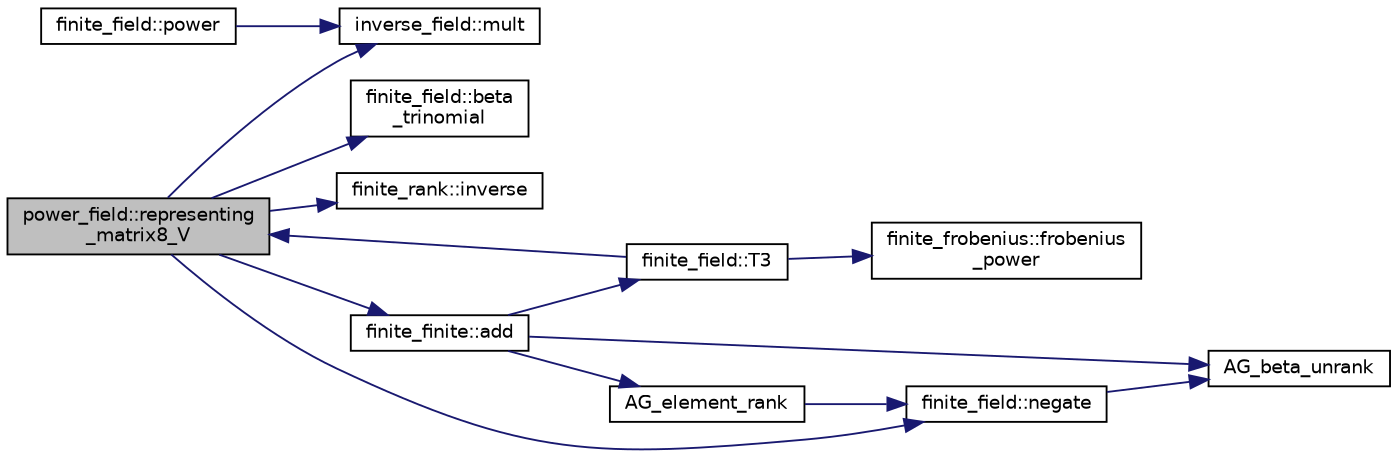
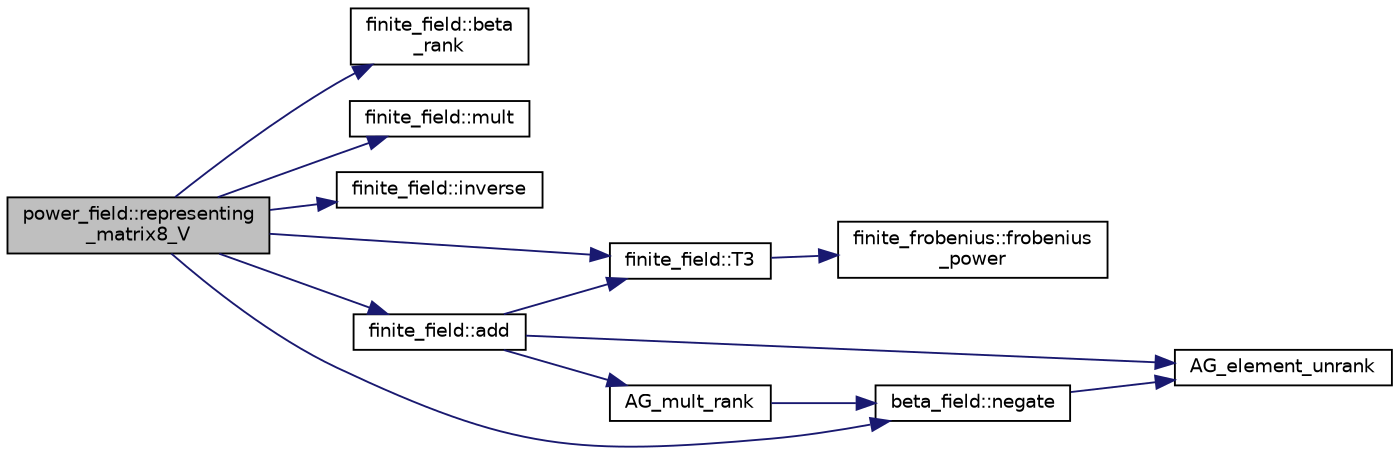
node "finite_field::power": removed
node "inverse_field::mult": label "inverse_field::mult" -> "finite_field::mult"
node "finite_field::beta _trinomial": label "finite_field::beta _trinomial" -> "finite_field::beta _rank"
node "finite_rank::inverse": label "finite_rank::inverse" -> "finite_field::inverse"
edge "finite_field::T3" -> "power_field::representing _matrix8_V": reversed
node "finite_finite::add": label "finite_finite::add" -> "finite_field::add"
node "AG_beta_unrank": label "AG_beta_unrank" -> "AG_element_unrank"
node "AG_element_rank": label "AG_element_rank" -> "AG_mult_rank"
node "finite_field::negate": label "finite_field::negate" -> "beta_field::negate"
